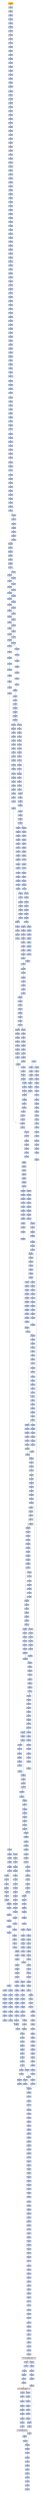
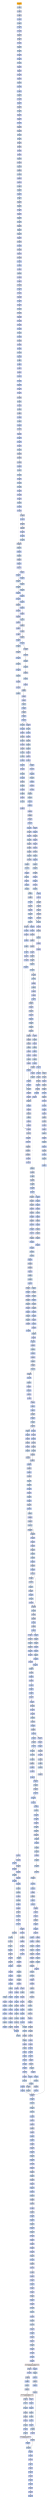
node "0x0047d719 cmpl": added
